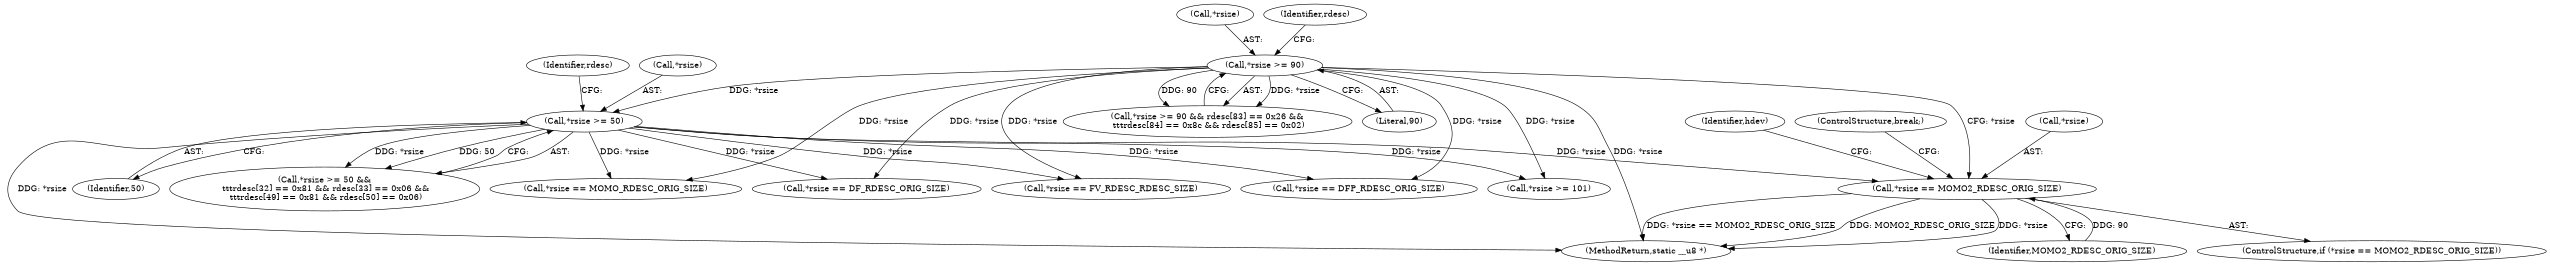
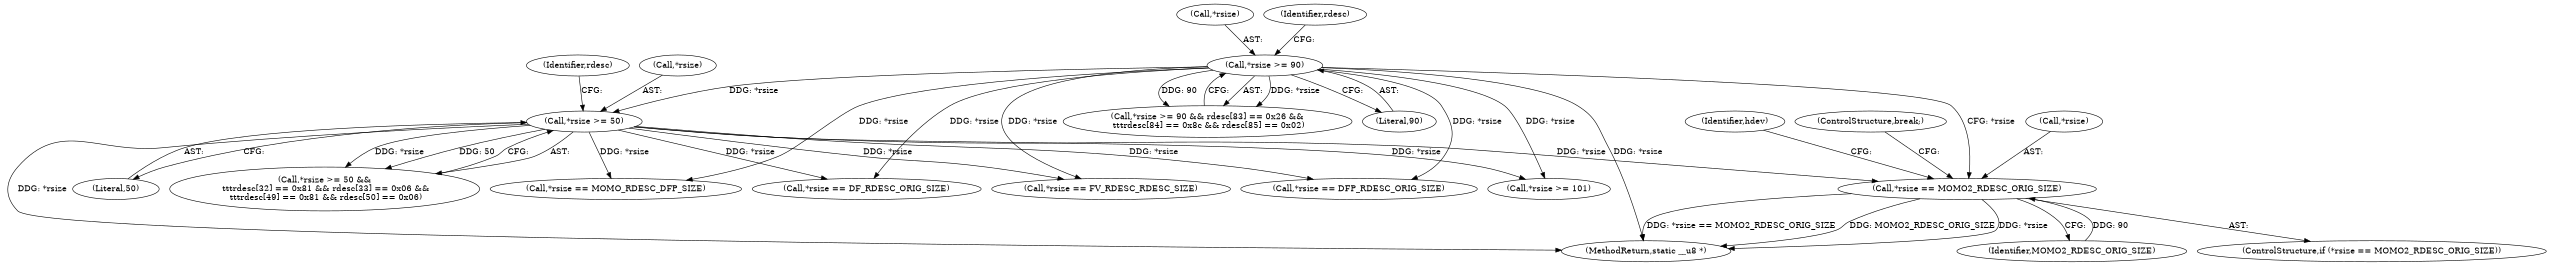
node "(Identifier,50)": label "(Identifier,50)" -> "(Literal,50)"
node "(Call,*rsize == MOMO_RDESC_ORIG_SIZE)": label "(Call,*rsize == MOMO_RDESC_ORIG_SIZE)" -> "(Call,*rsize == MOMO_RDESC_DFP_SIZE)"
